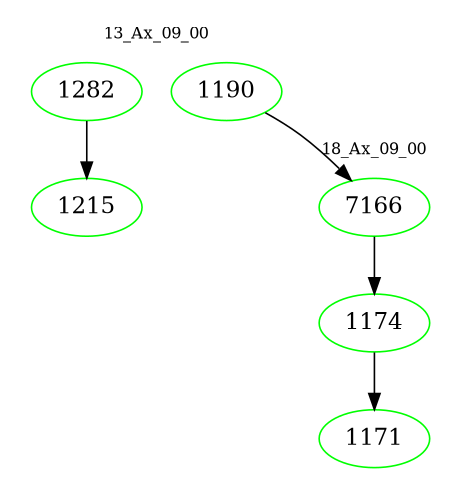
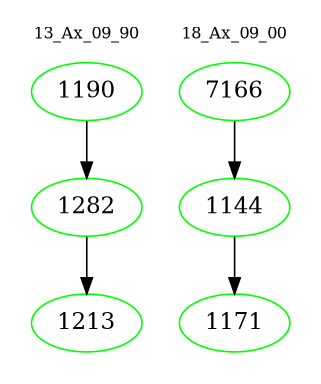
cluster "13_Ax_09_00": label "13_Ax_09_00" -> "13_Ax_09_90"
edge "1190" -> "7166": now "1190" -> "1282"
node "1215": label "1215" -> "1213"
node "1174": label "1174" -> "1144"
